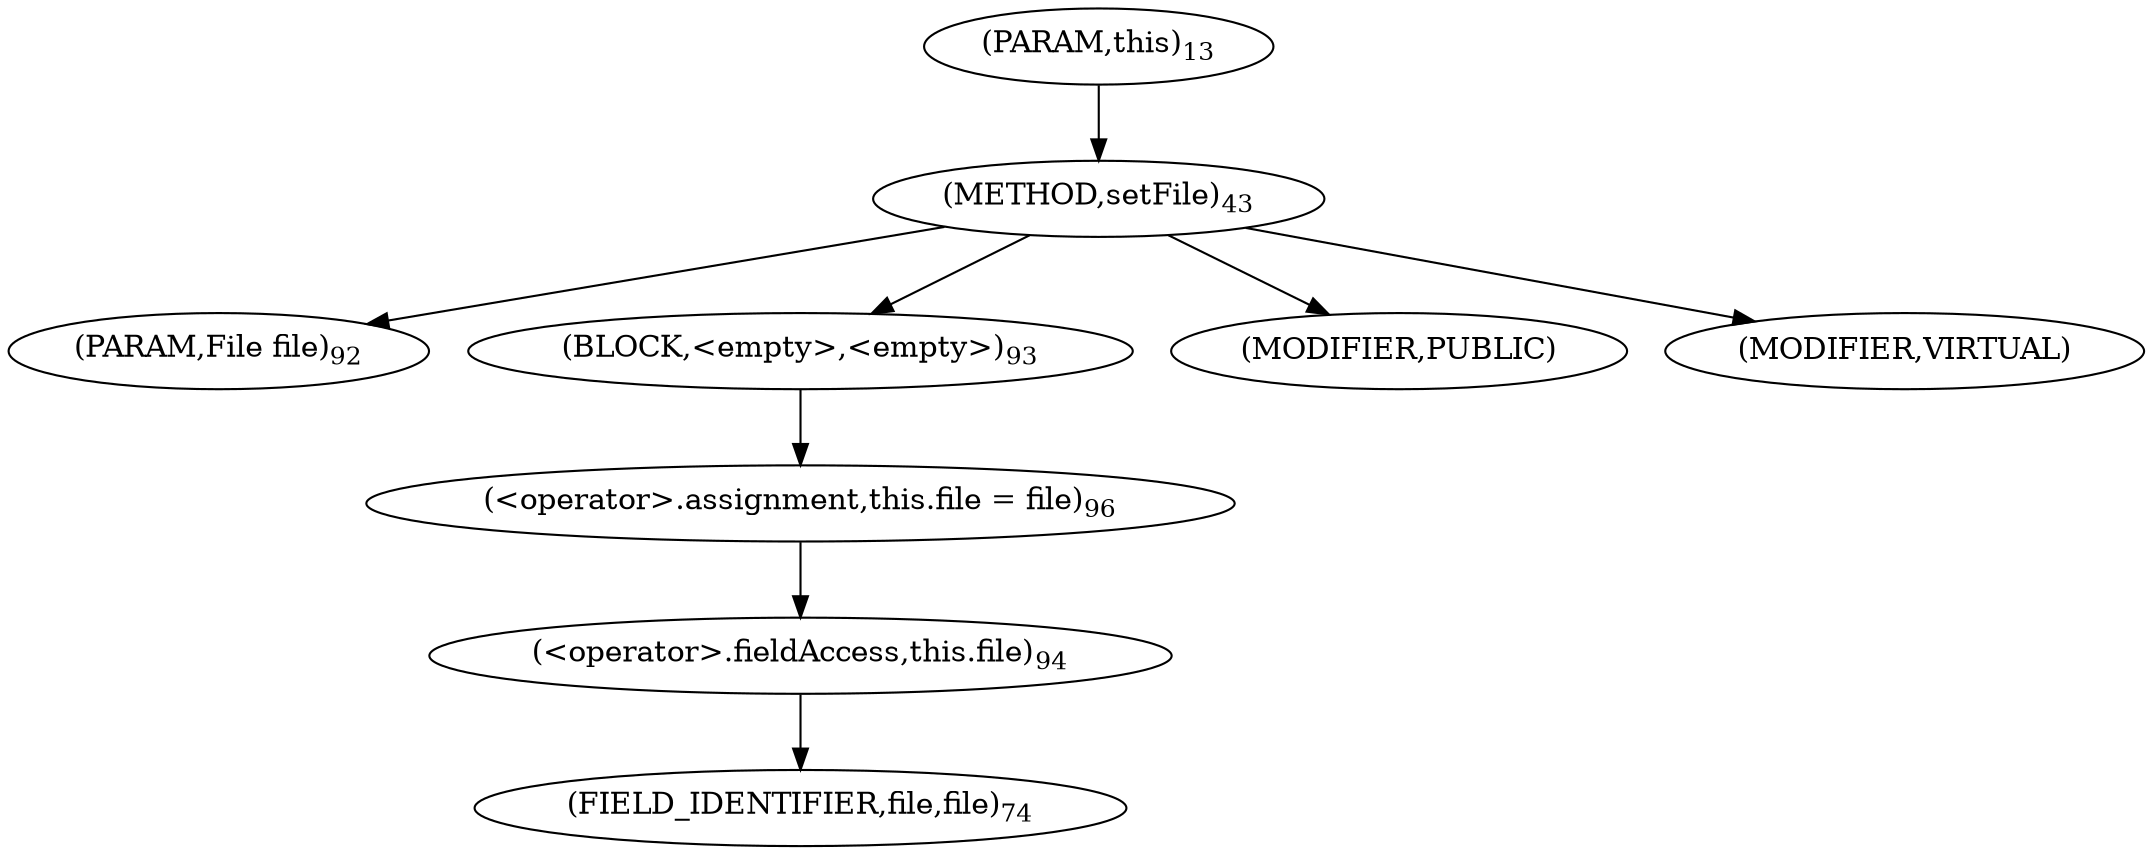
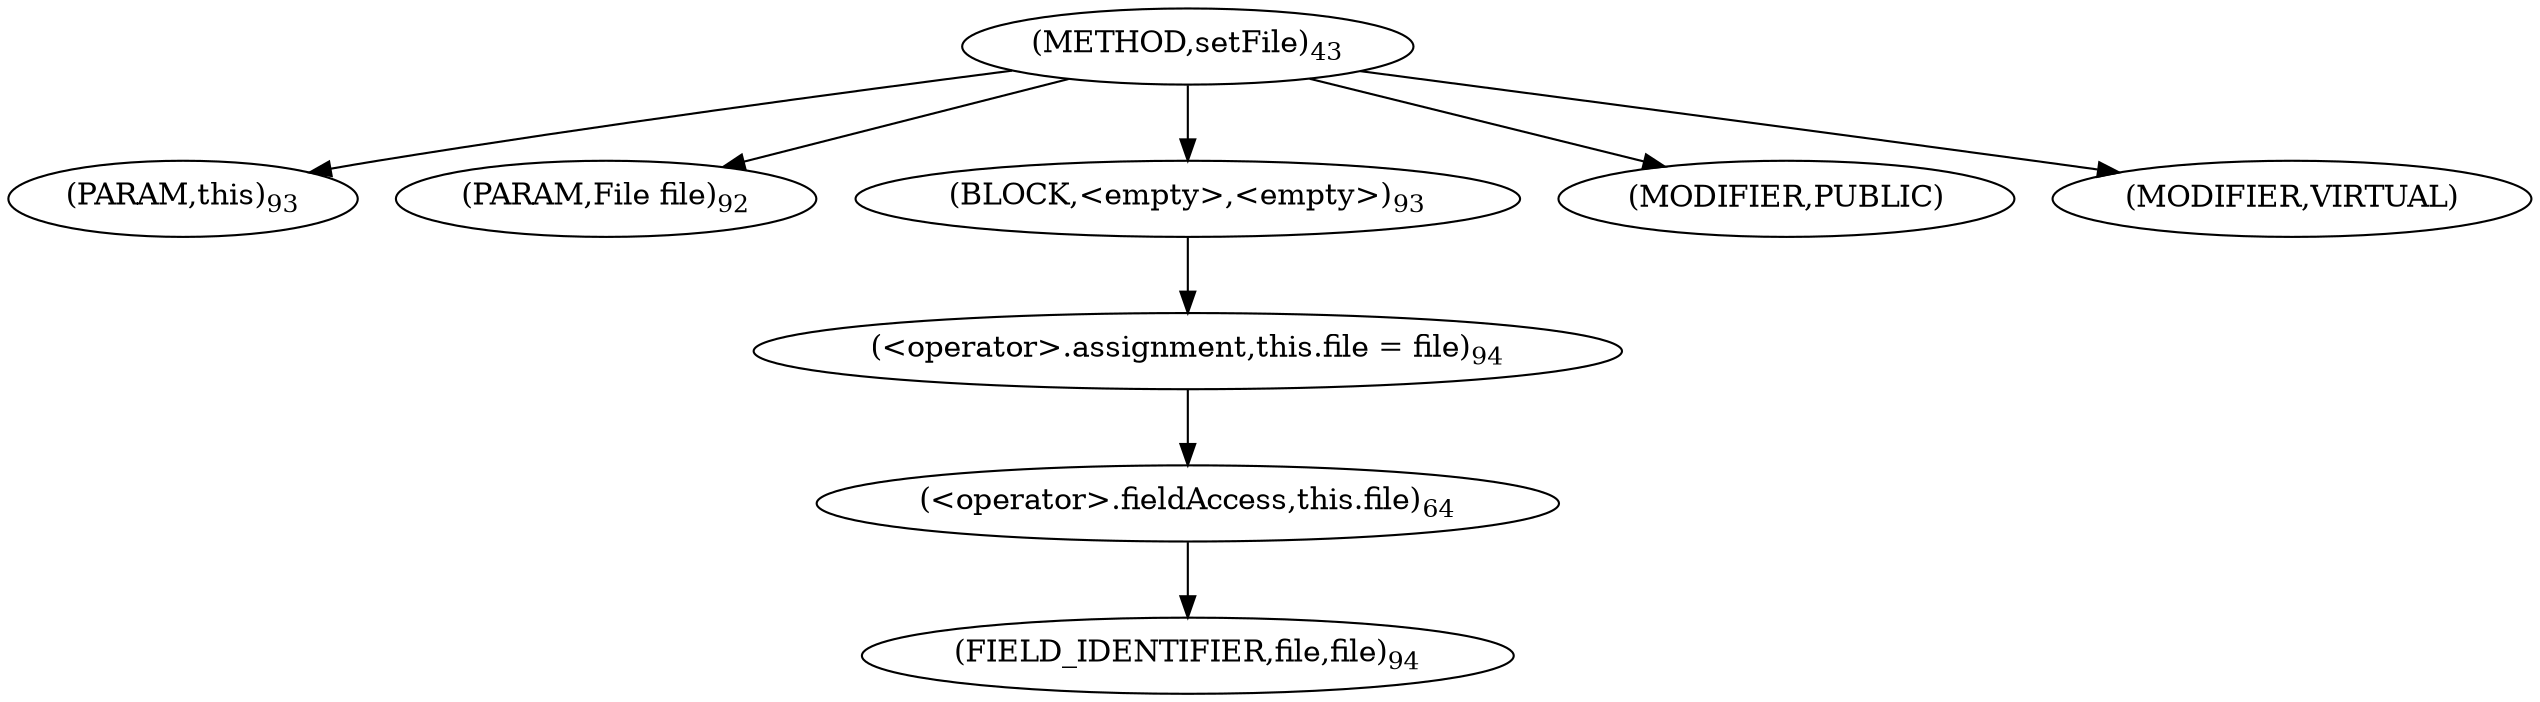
node "(PARAM,this)": text "13" -> "93"
edge "(PARAM,this)" -> "(METHOD,setFile)": reversed
node "(<operator>.assignment,this.file = file)": text "96" -> "94"
node "(<operator>.fieldAccess,this.file)": text "94" -> "64"
node "(FIELD_IDENTIFIER,file,file)": text "74" -> "94"
